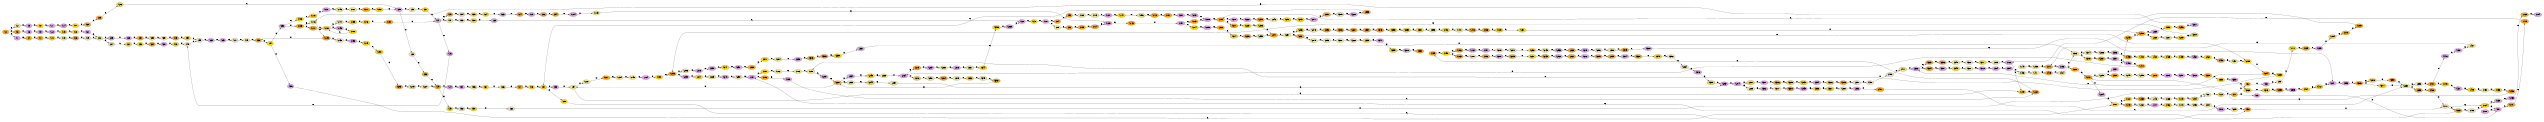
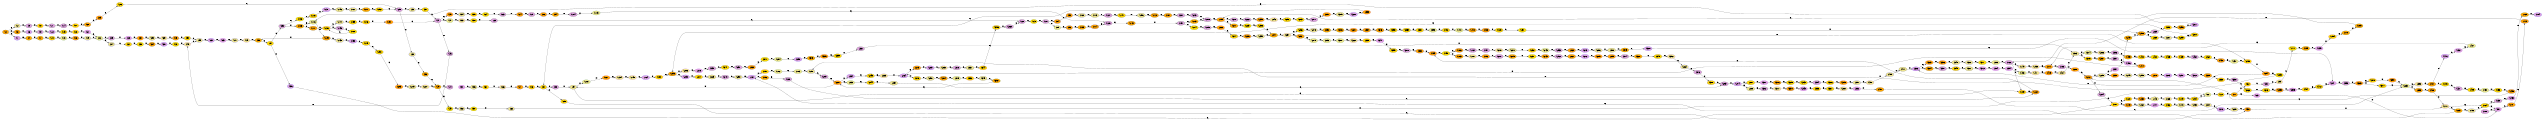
edge "S382" -> "S135": added, label "T"
edge "S126" -> "S140": added, label "C"
edge "S44" -> "S51": removed, label "G"
